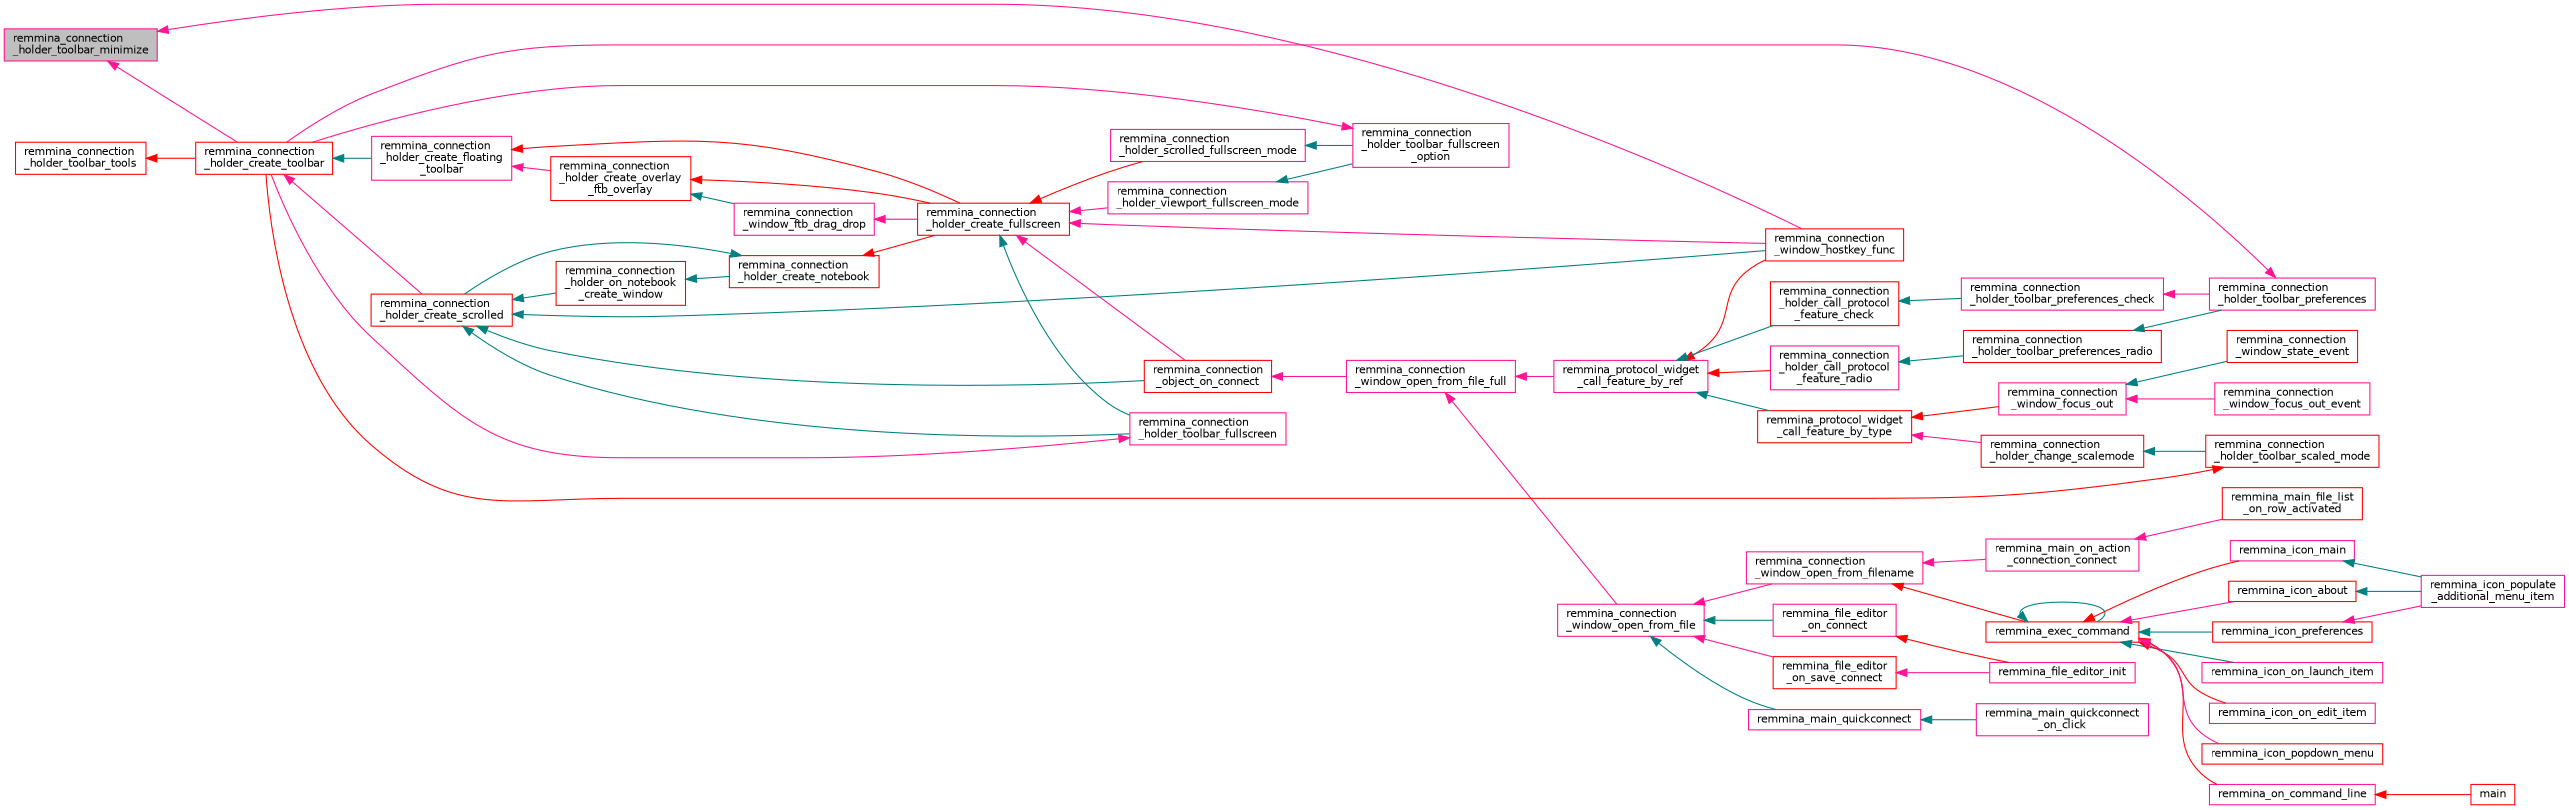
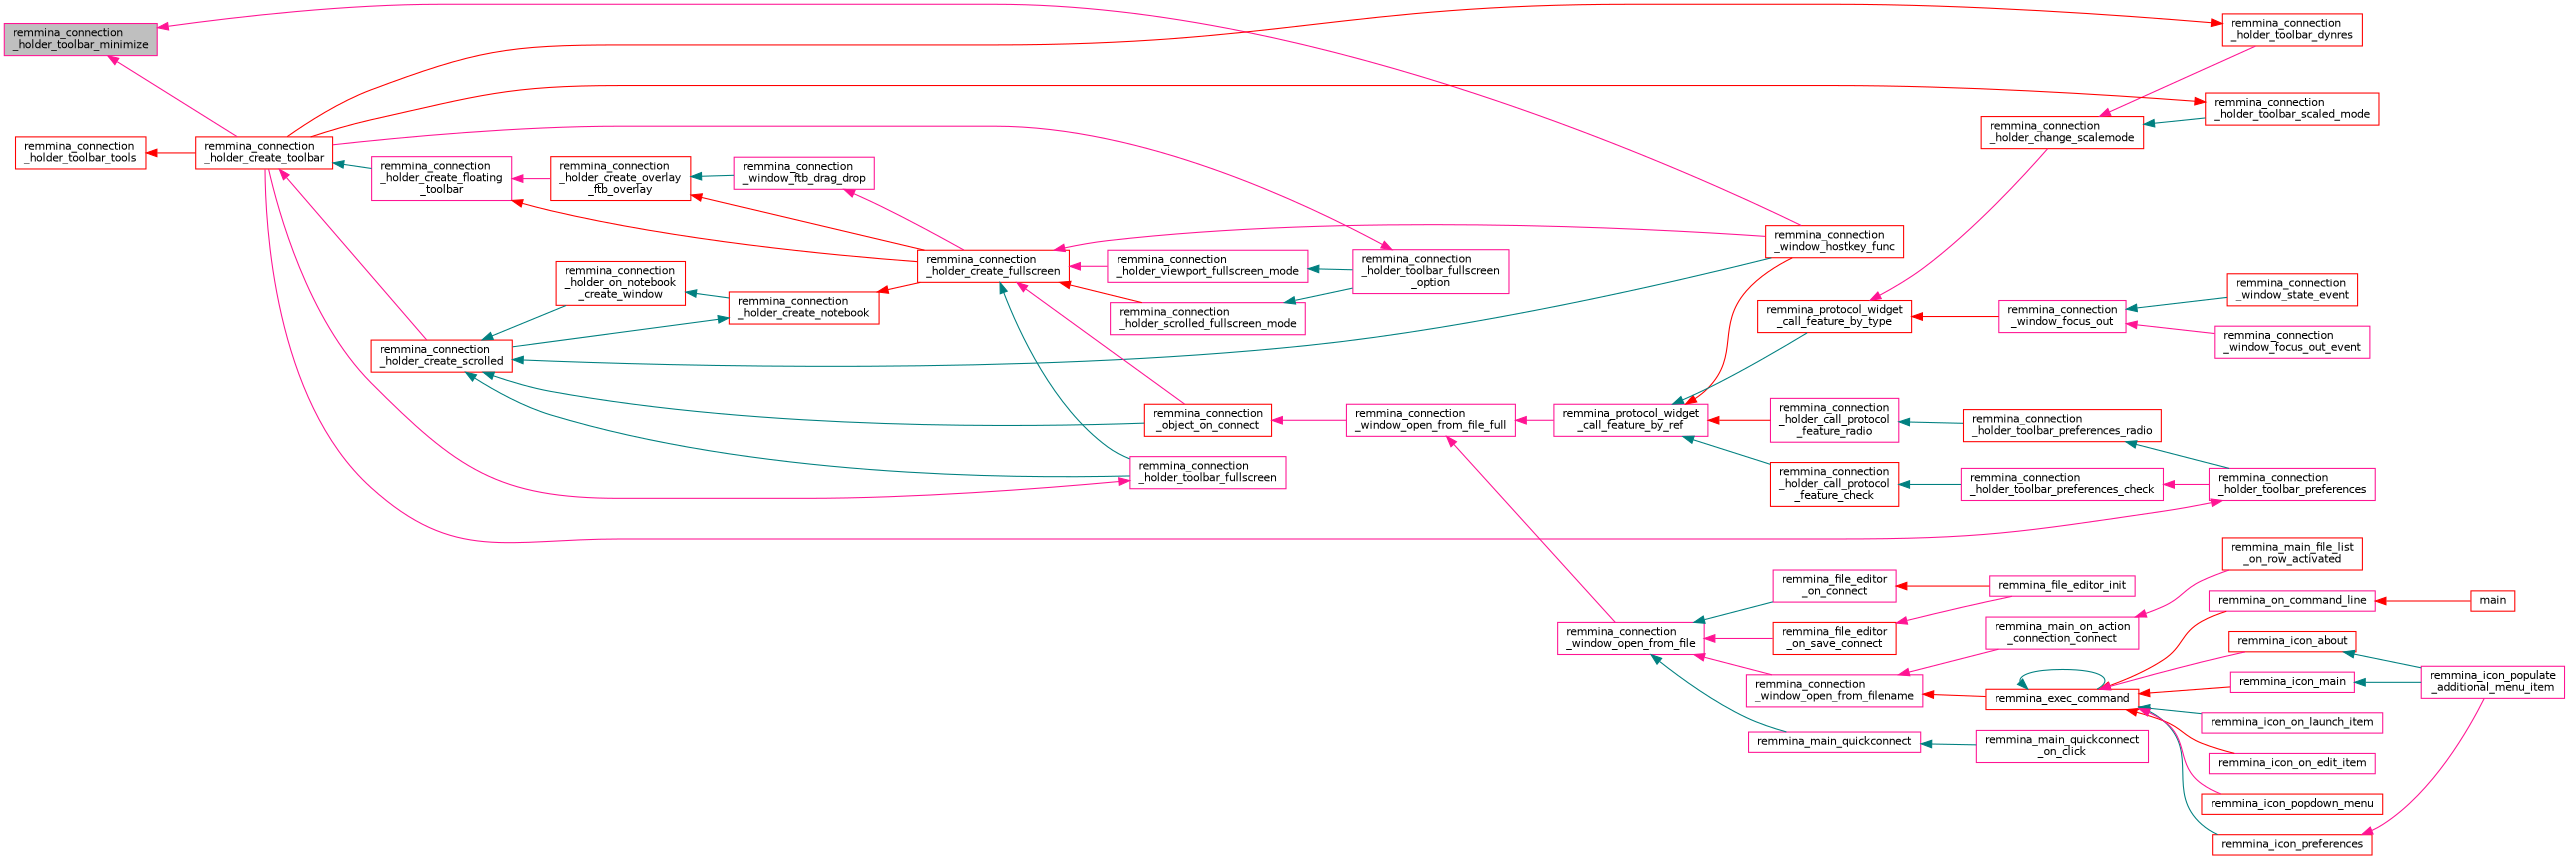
node "remmina_connection _holder_toolbar_dynres": added
